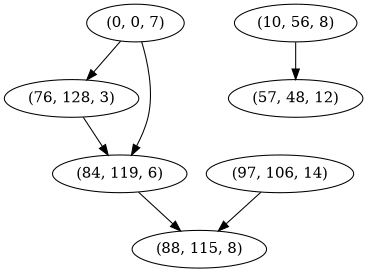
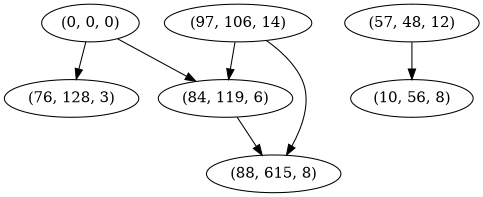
node "(0, 0, 7)": label "(0, 0, 7)" -> "(0, 0, 0)"
edge "(10, 56, 8)" -> "(57, 48, 12)": reversed
edge "(76, 128, 3)" -> "(84, 119, 6)": now "(97, 106, 14)" -> "(84, 119, 6)"
node "(88, 115, 8)": label "(88, 115, 8)" -> "(88, 615, 8)"
